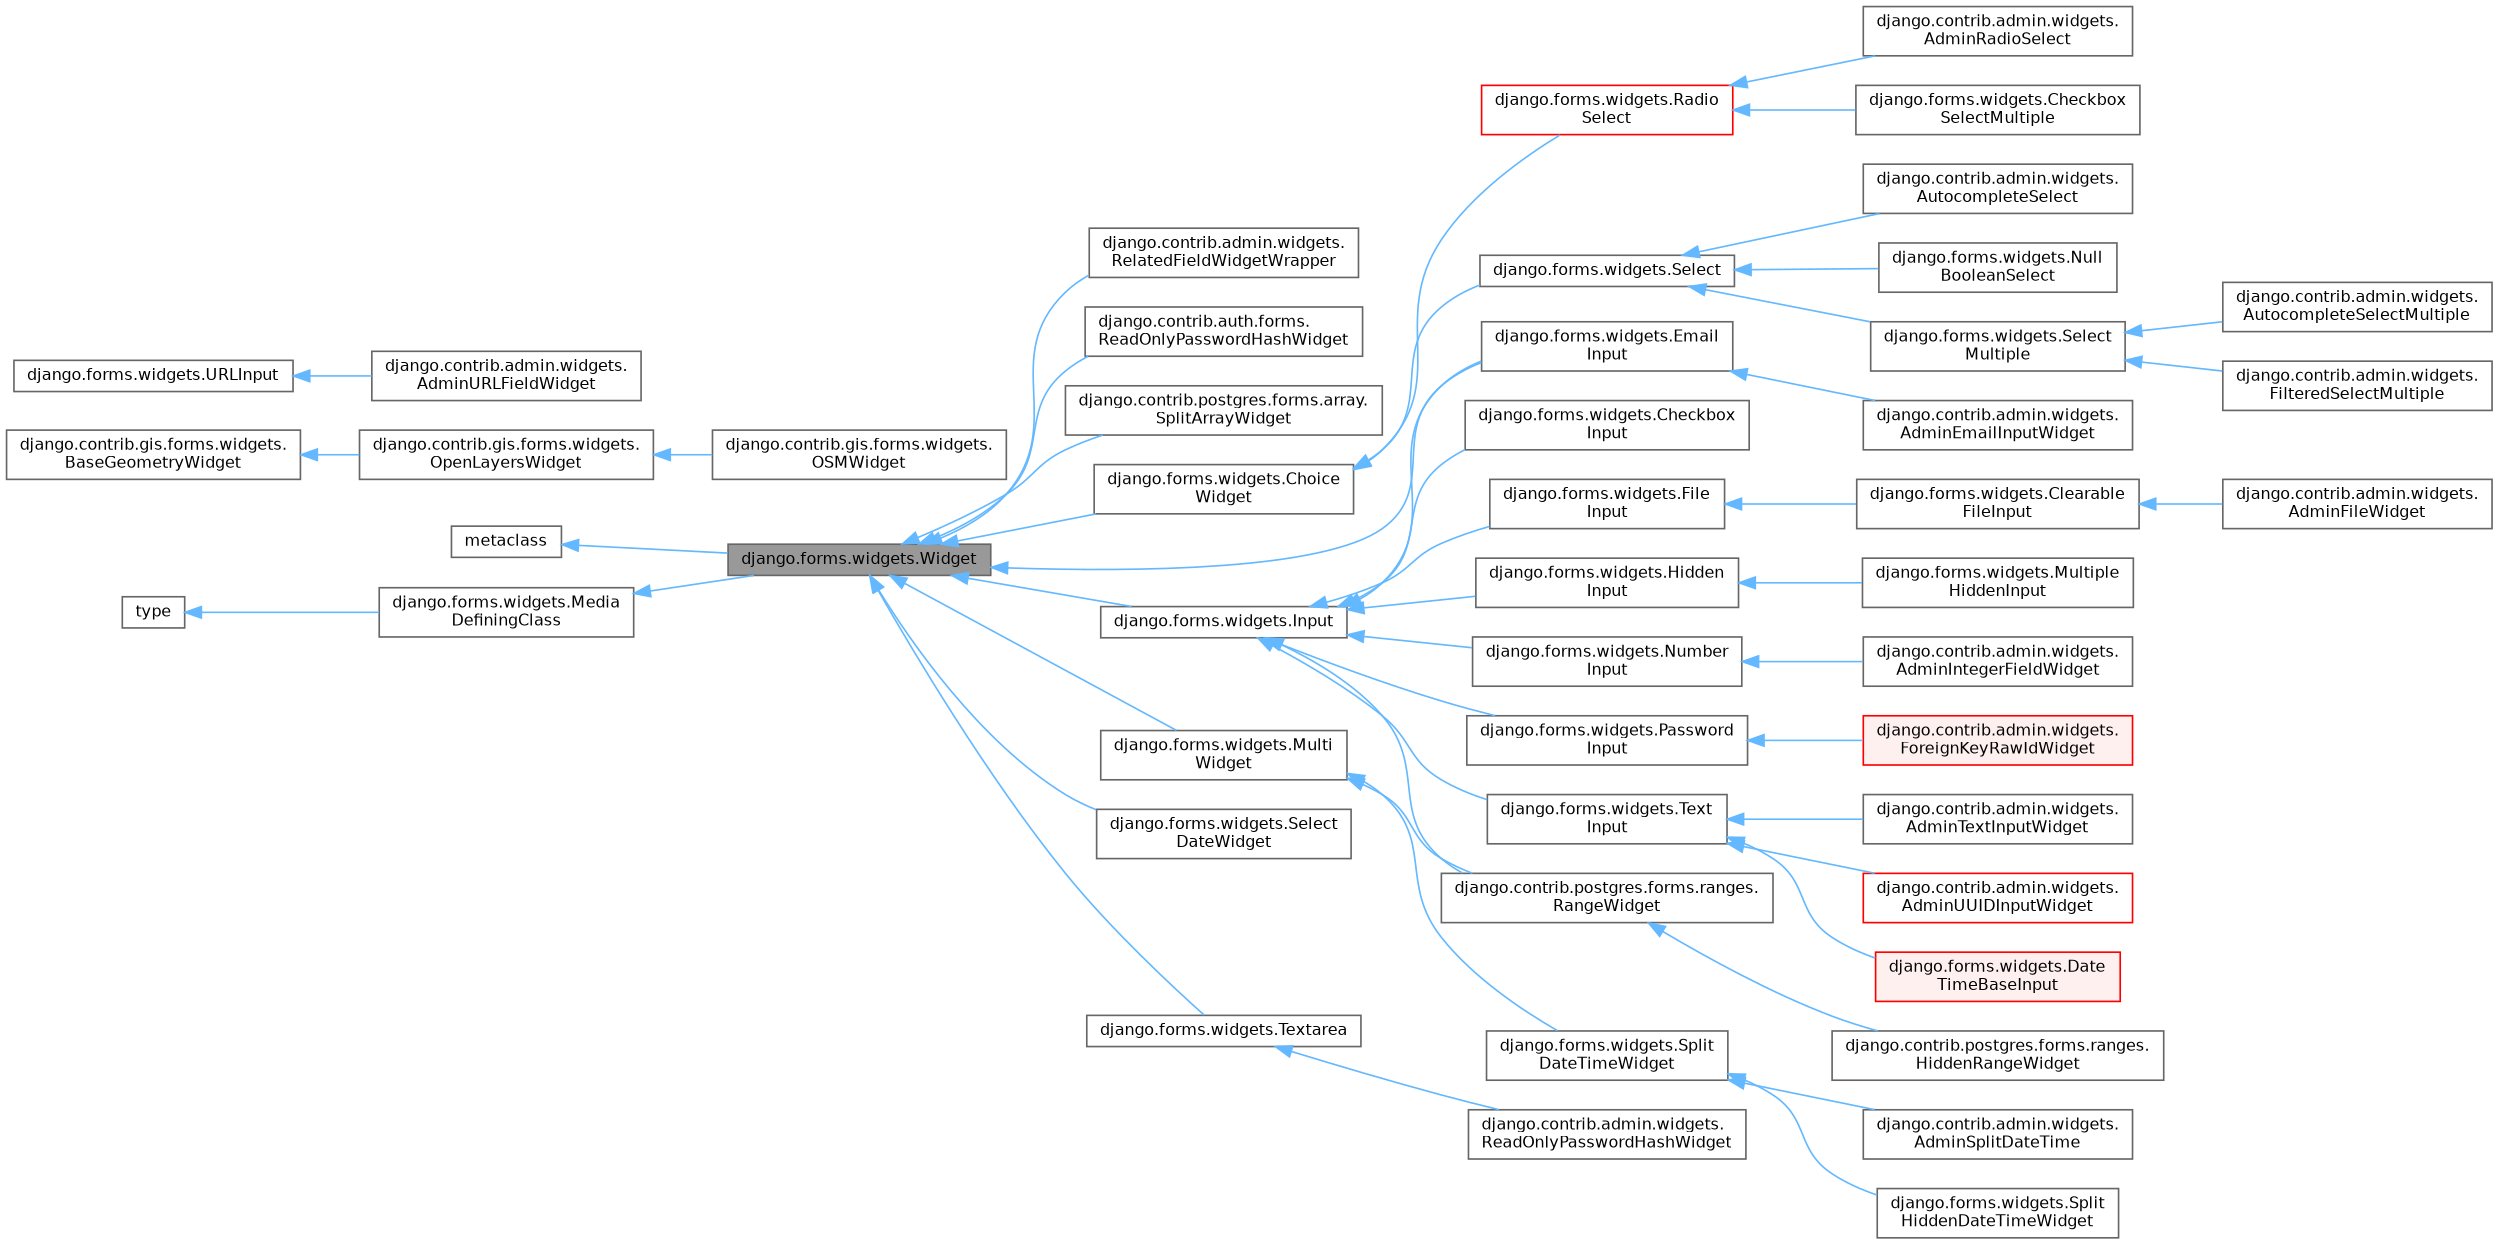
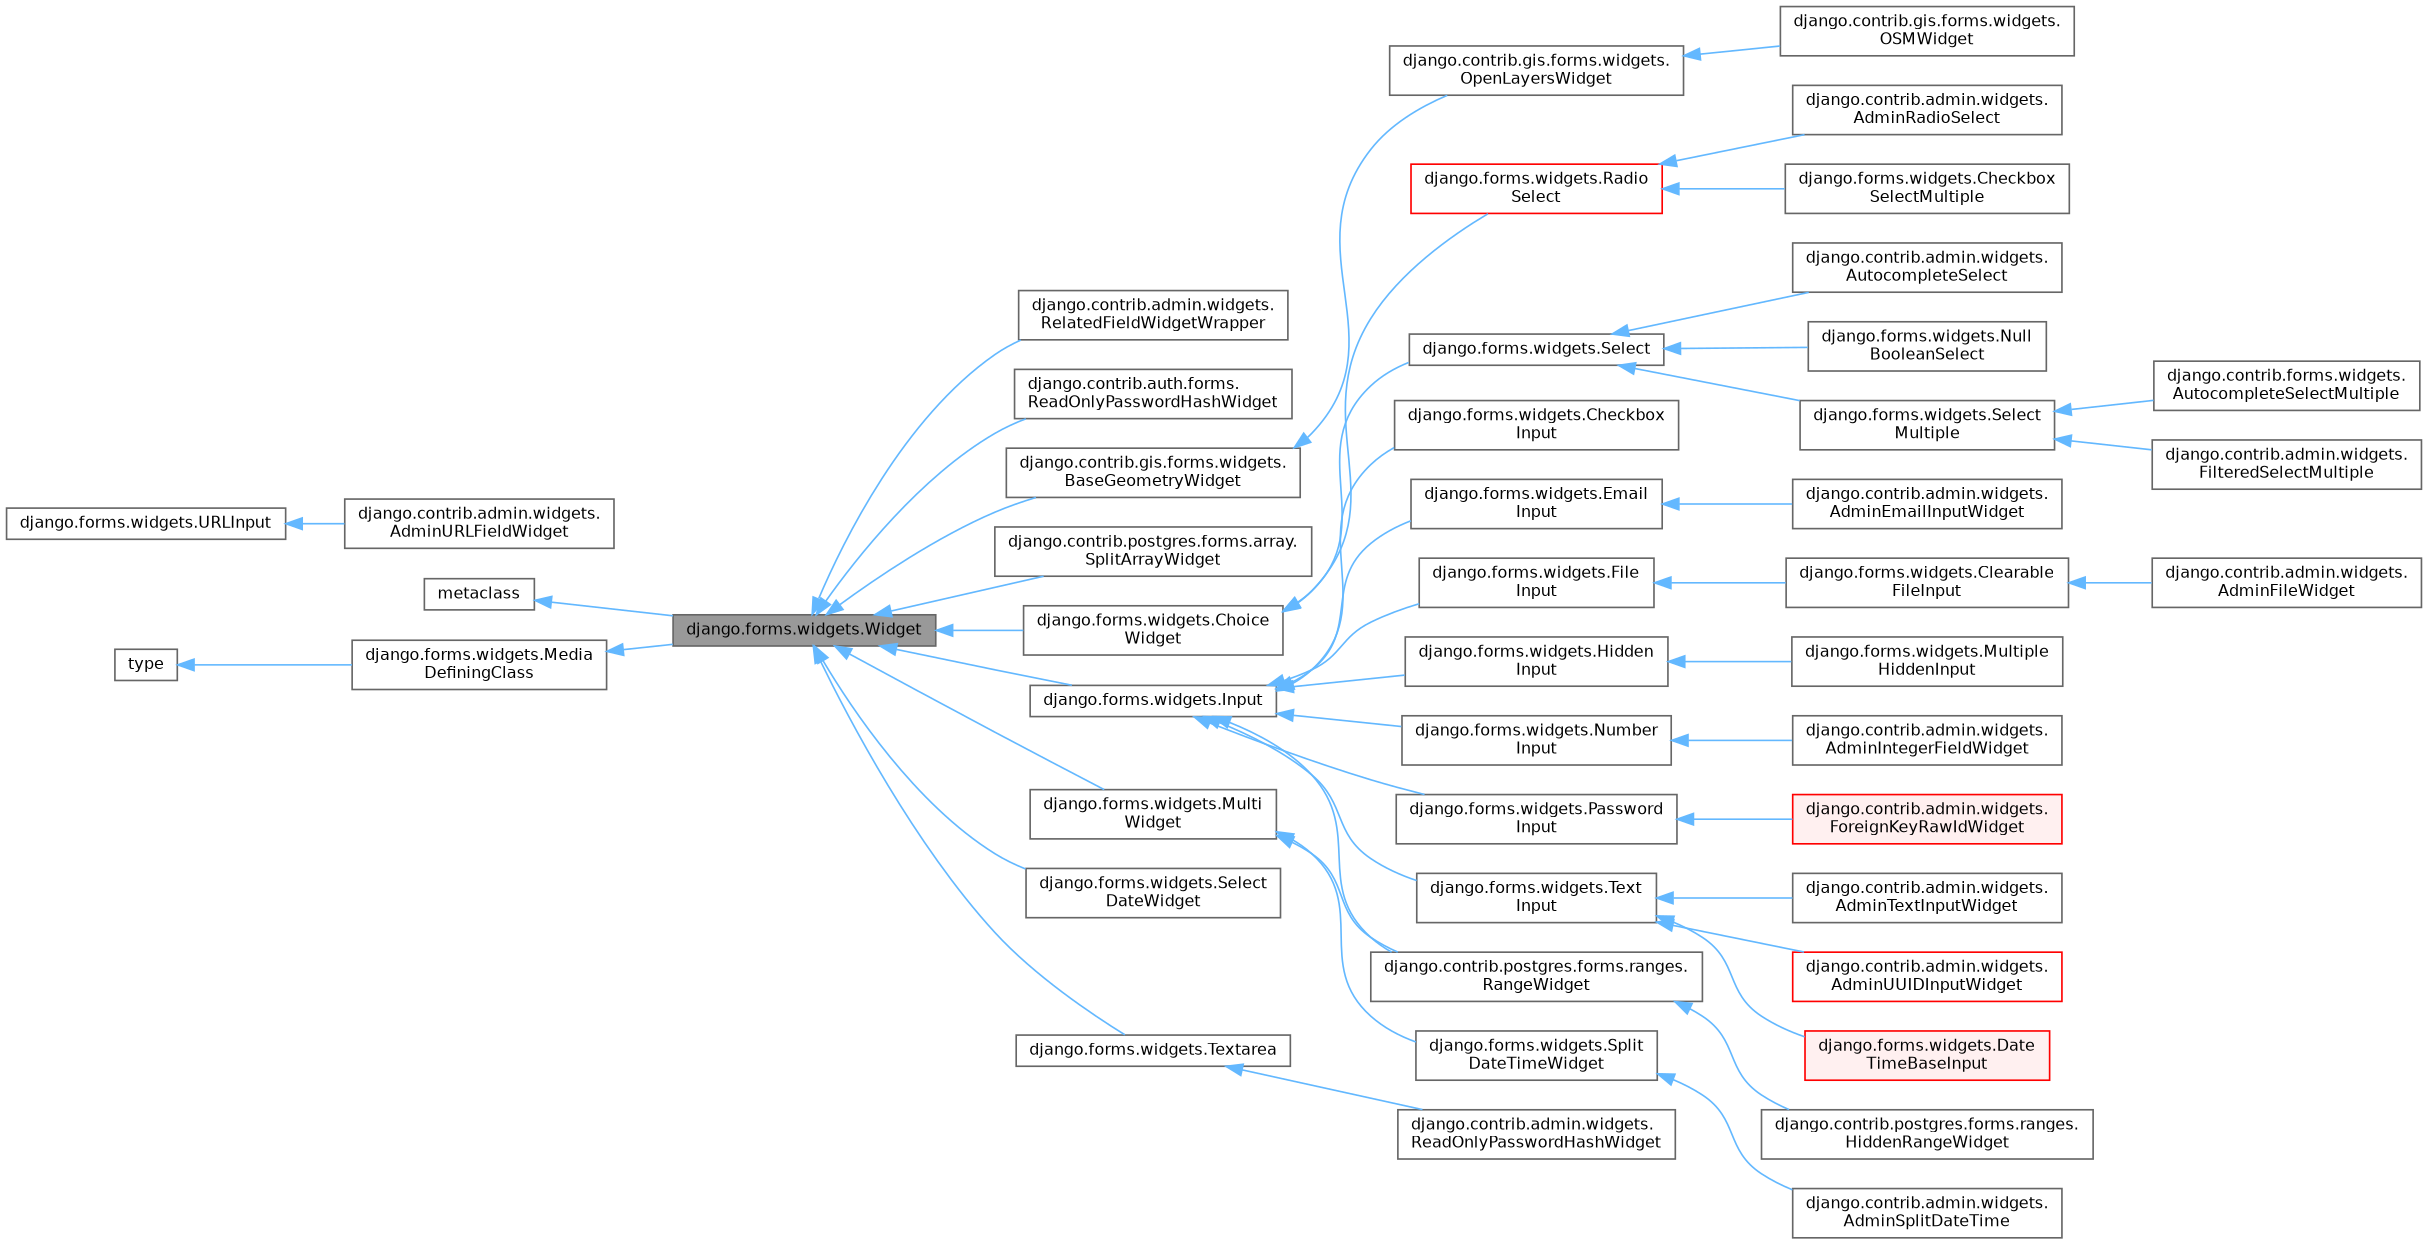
node "django.contrib.admin.widgets. AutocompleteSelectMultiple": label "django.contrib.admin.widgets. AutocompleteSelectMultiple" -> "django.contrib.forms.widgets. AutocompleteSelectMultiple"
edge "django.forms.widgets.Email Input" -> "django.forms.widgets.Widget": now "django.contrib.gis.forms.widgets. BaseGeometryWidget" -> "django.forms.widgets.Widget"
node "django.forms.widgets.Split HiddenDateTimeWidget": removed
